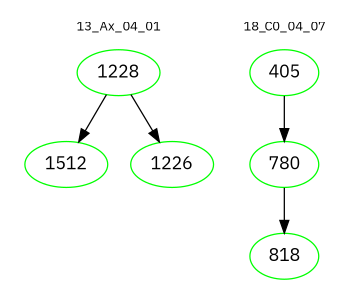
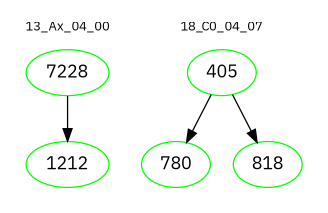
cluster "13_Ax_04_01": label "13_Ax_04_01" -> "13_Ax_04_00"
node "1228": label "1228" -> "7228"
node "1512": label "1512" -> "1212"
node "1226": removed
edge "780" -> "818": now "405" -> "818"
